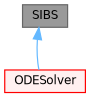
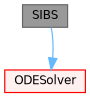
edge "ODESolver" -> "SIBS": reversed
